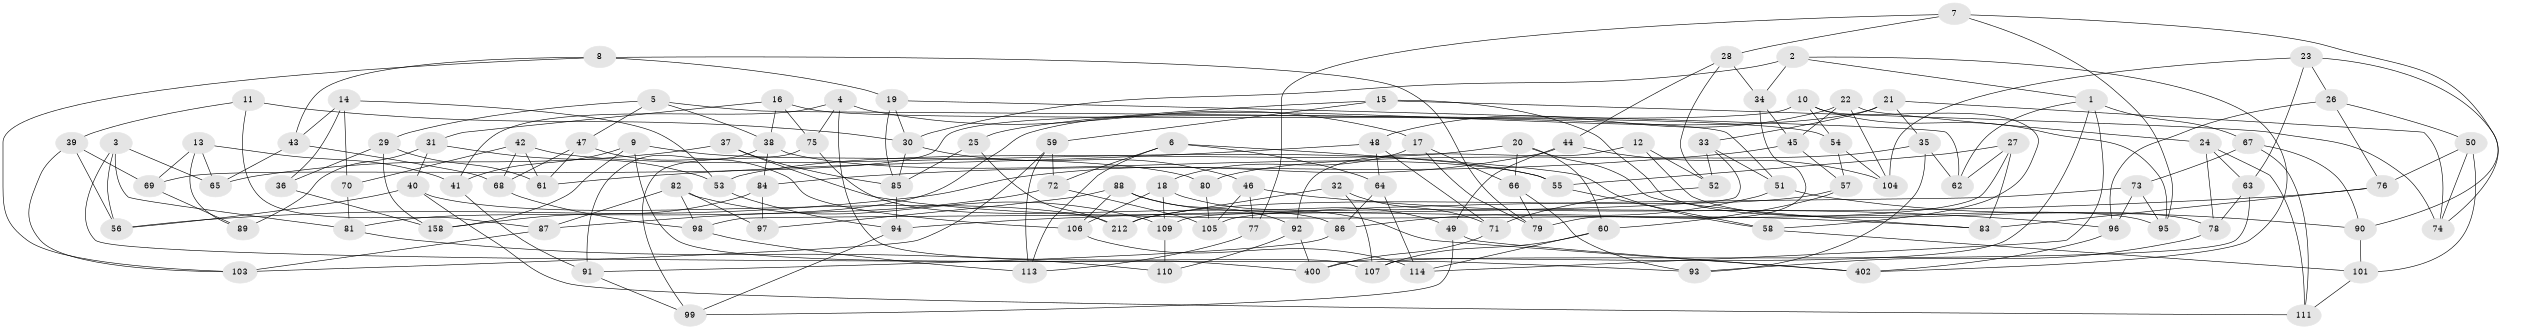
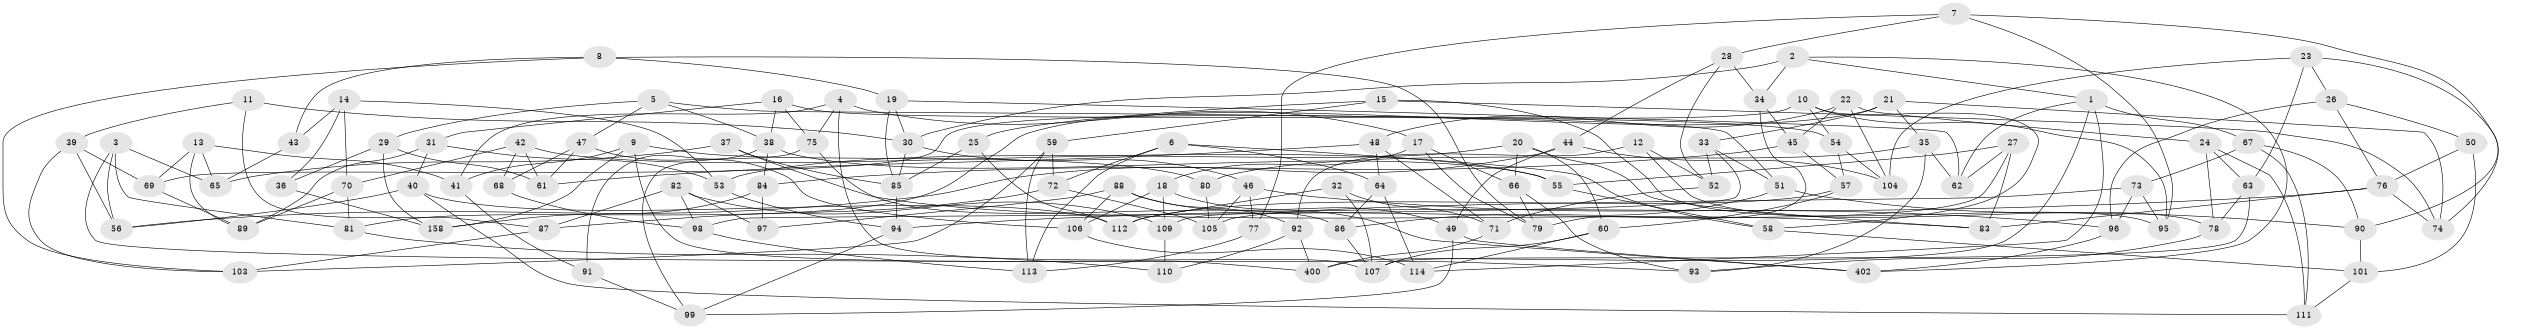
edge "43" -- "68": removed
edge "50" -- "74": now "76" -- "74"
edge "70" -- "89": added
node "212": label "212" -> "112"
edge "86" -- "91": now "86" -- "107"
